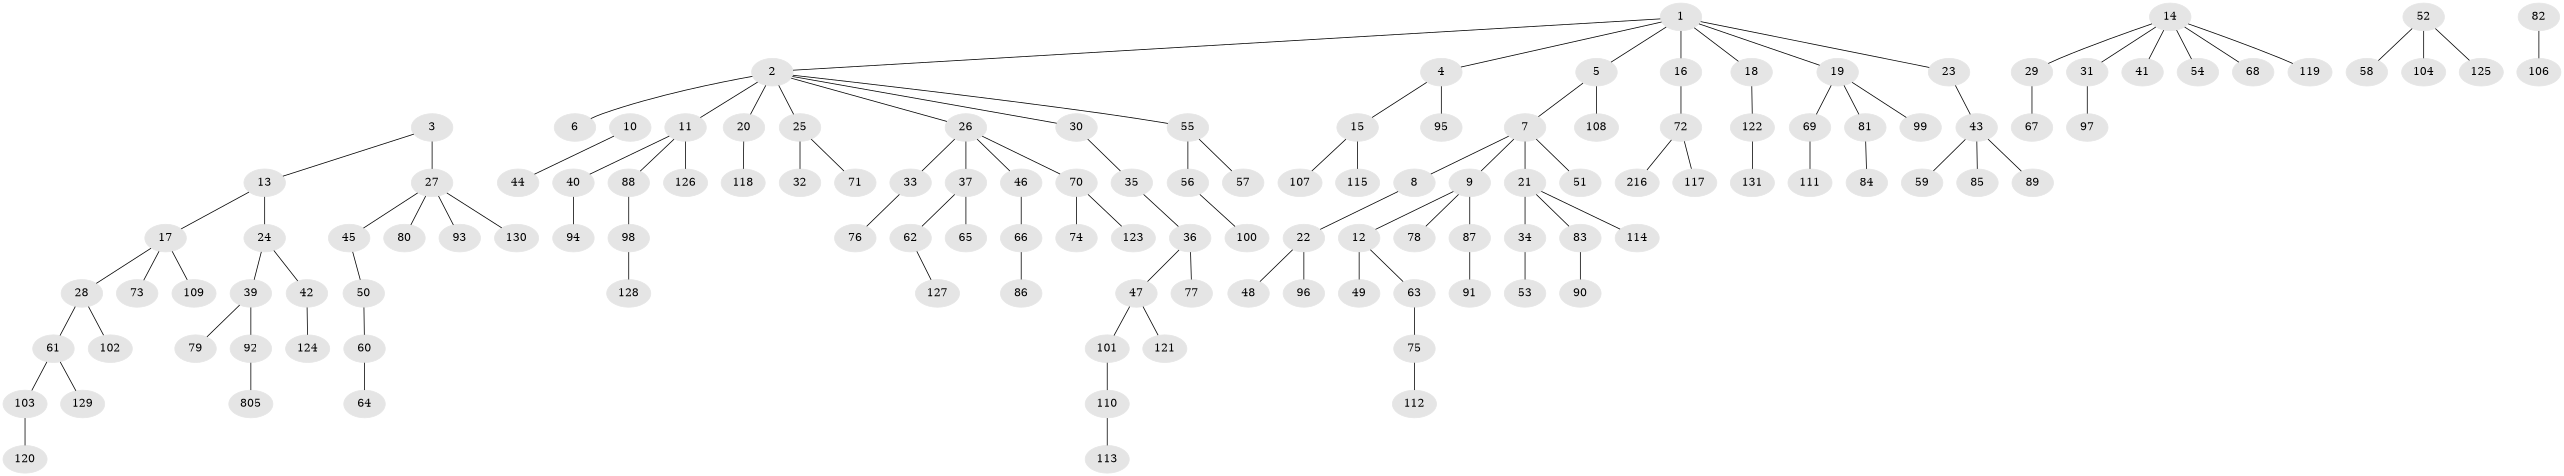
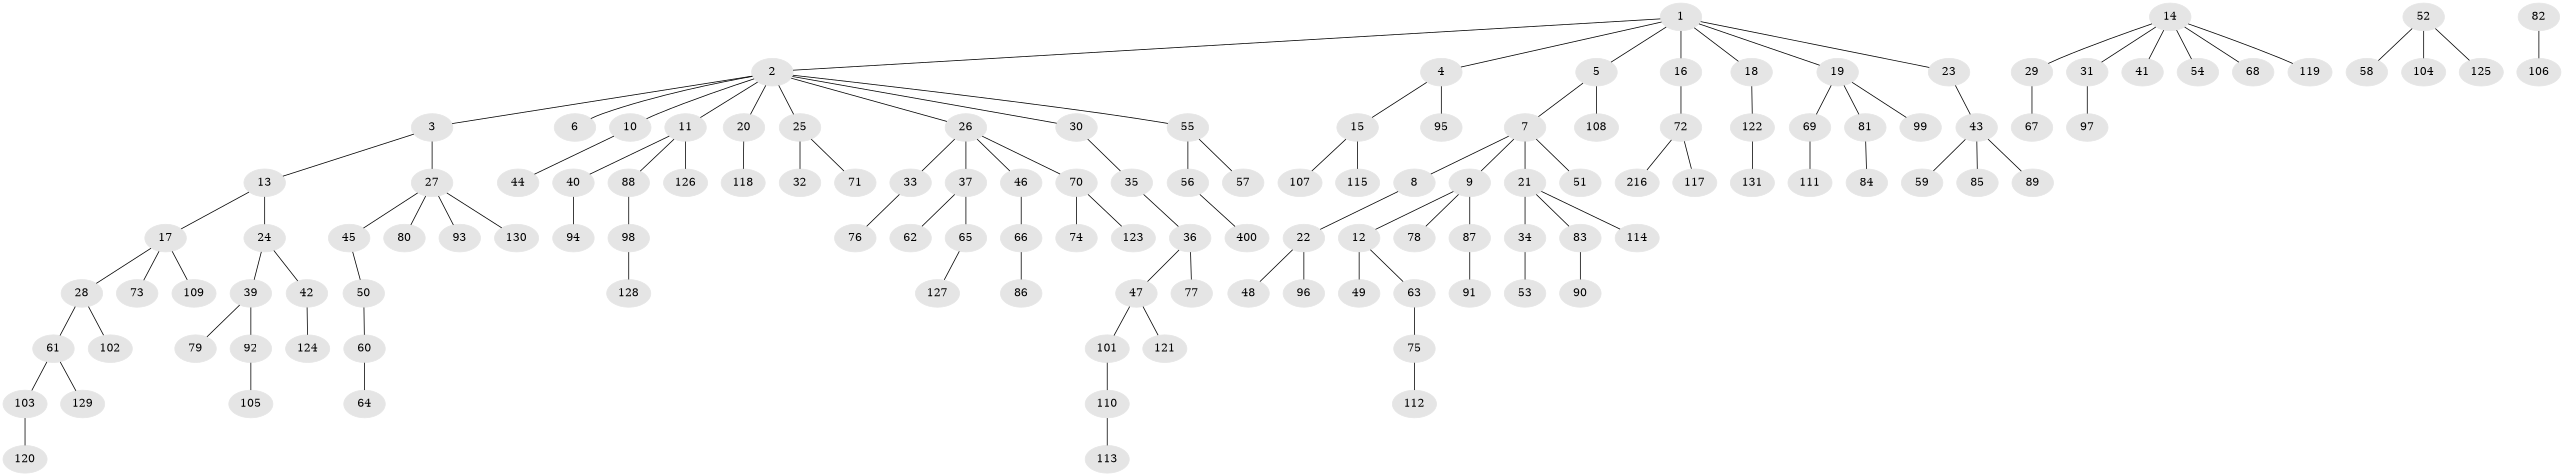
edge "2" -- "10": added
edge "2" -- "3": added
node "100": label "100" -> "400"
edge "62" -- "127": now "65" -- "127"
node "805": label "805" -> "105"
